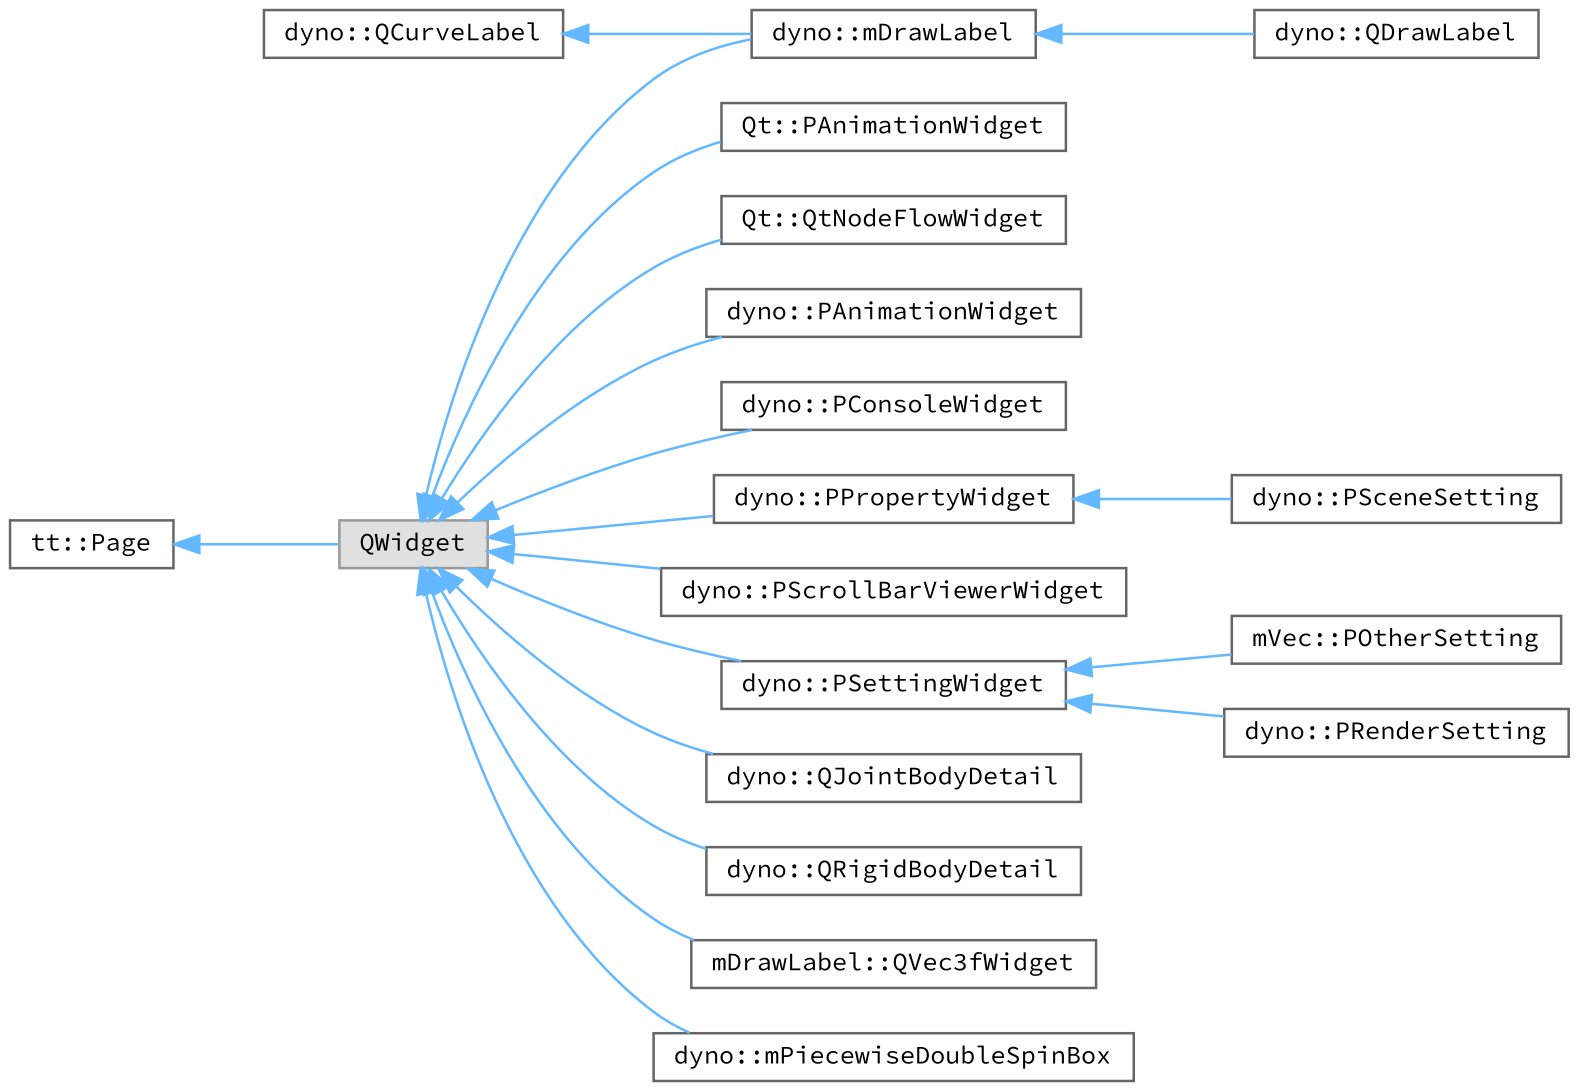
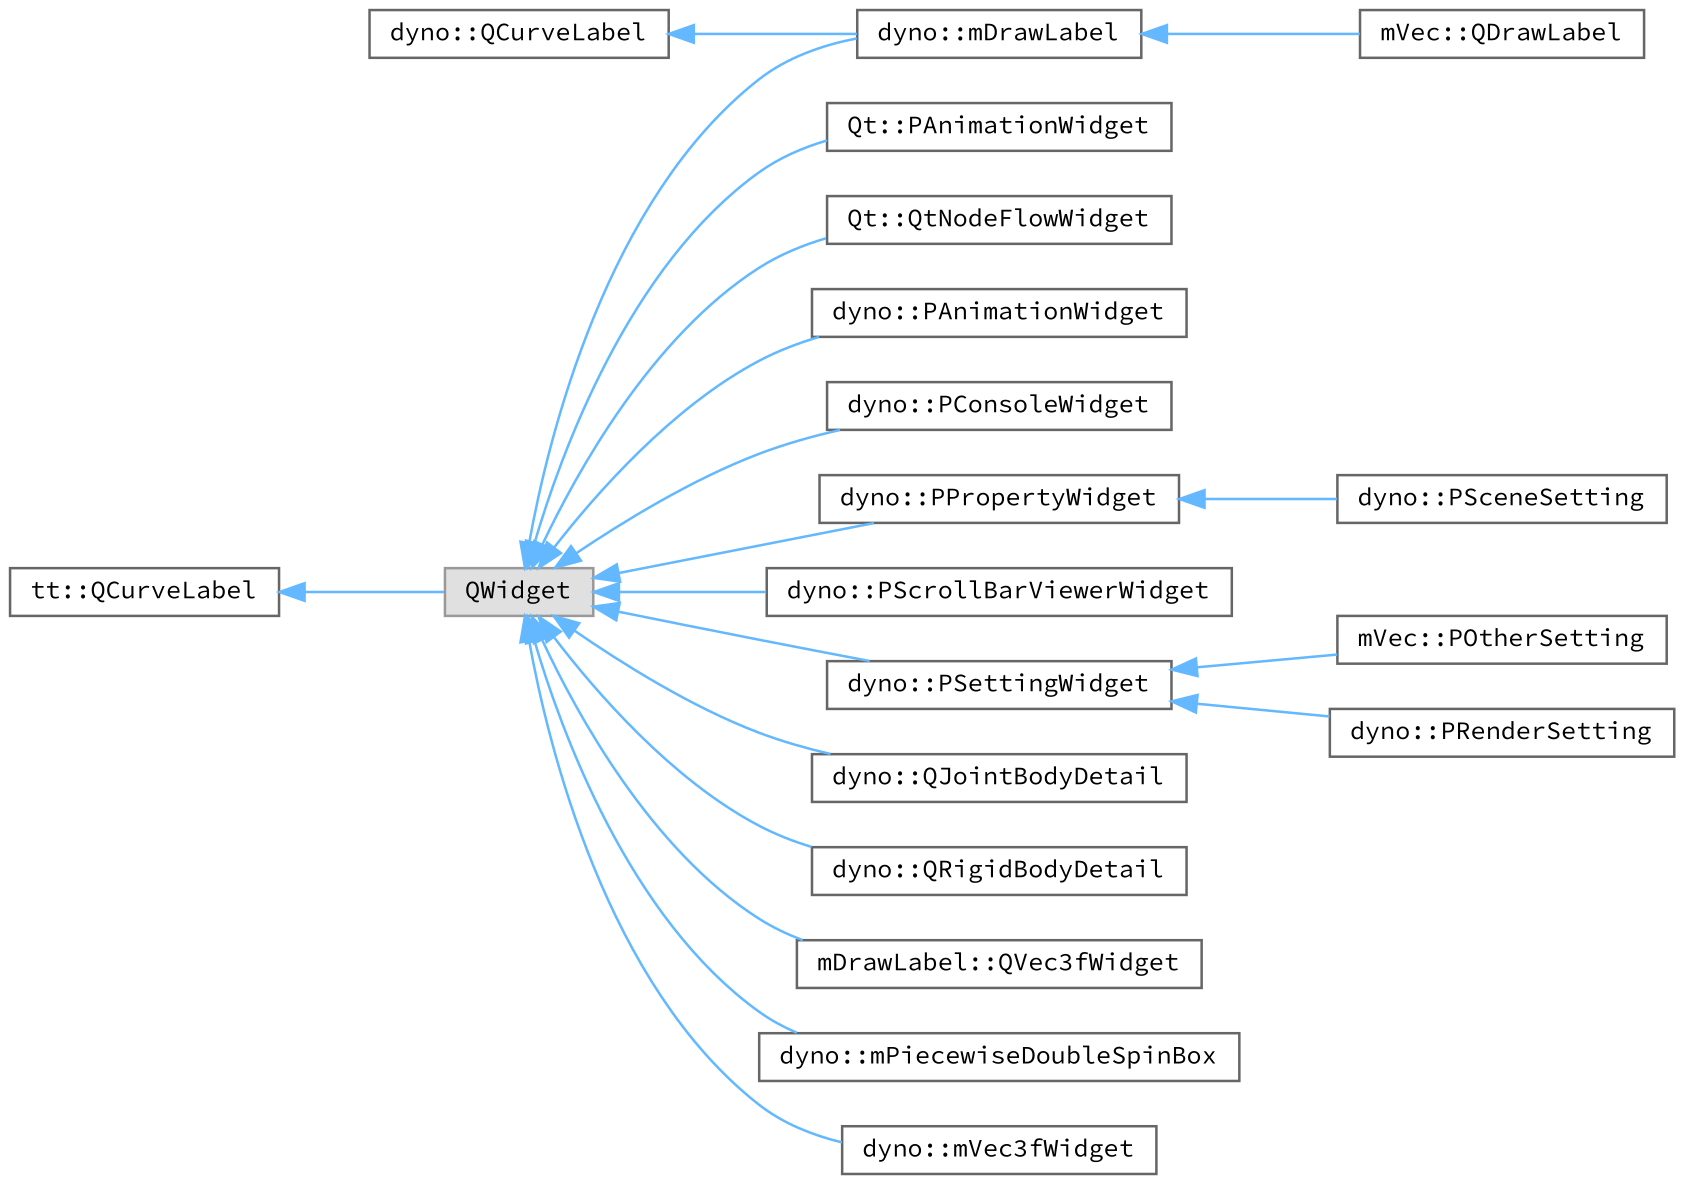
node "dyno::QDrawLabel": label "dyno::QDrawLabel" -> "mVec::QDrawLabel"
node "tt::Page": label "tt::Page" -> "tt::QCurveLabel"
node "dyno::mVec3fWidget": added
